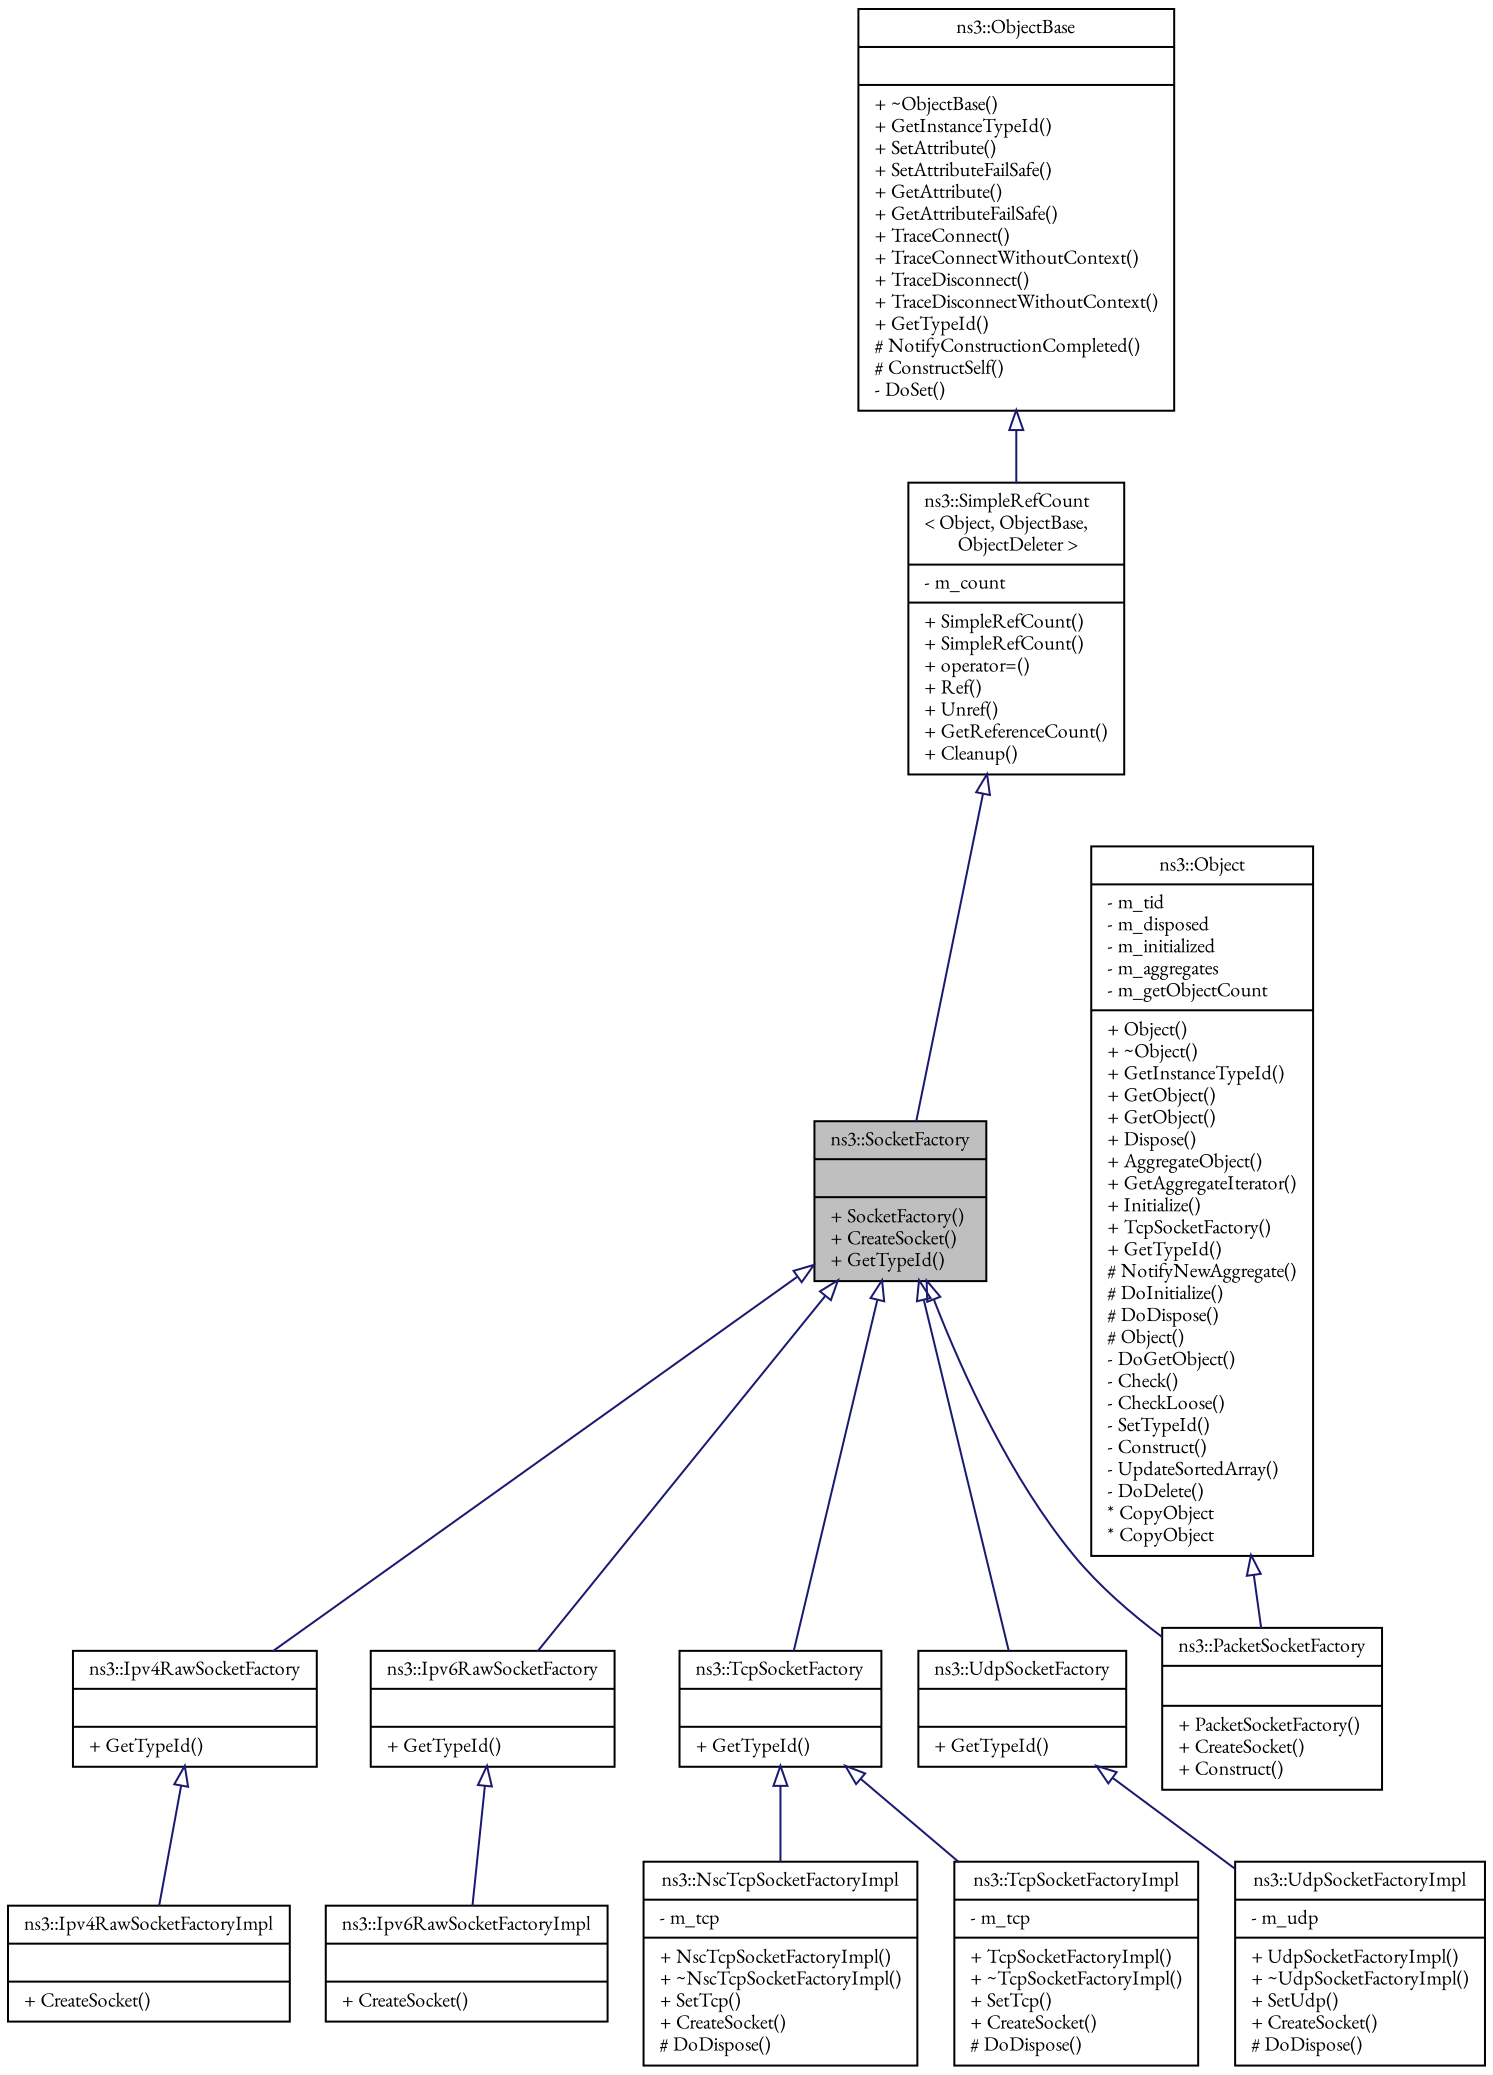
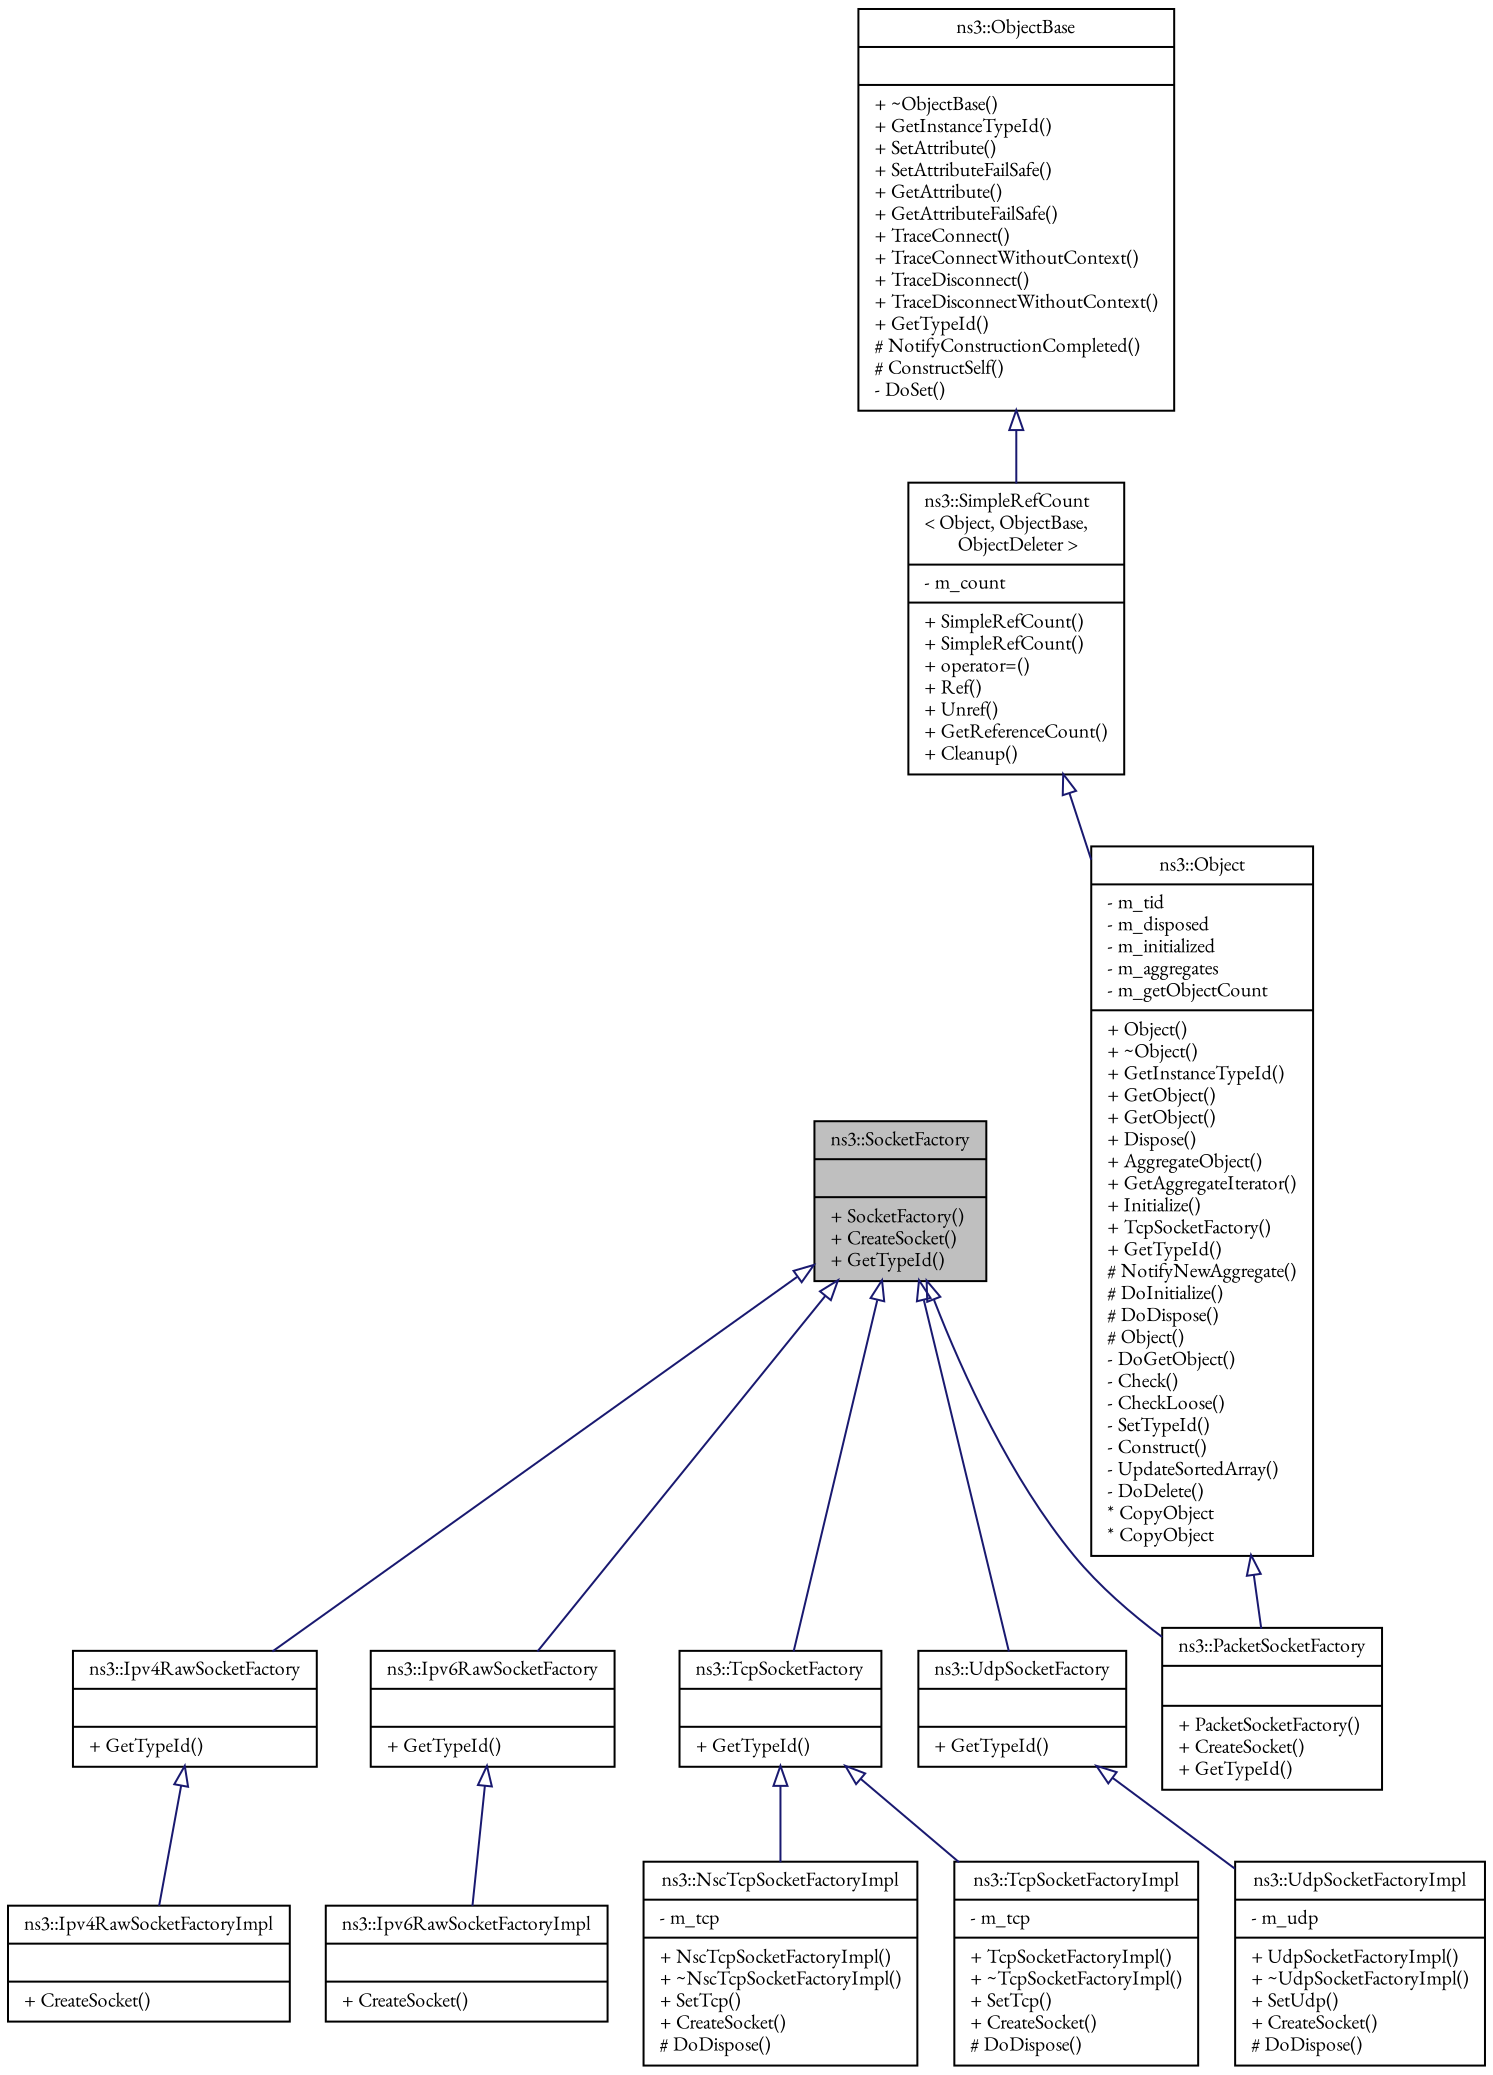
edge "ns3::SocketFactory" -> "ns3::SimpleRefCount": now "ns3::Object" -> "ns3::SimpleRefCount"
node "ns3::PacketSocketFactory": text "+ Construct()" -> "+ GetTypeId()"
